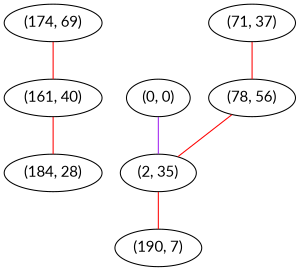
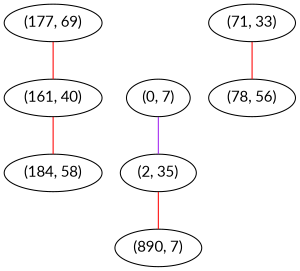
node "(174, 69)": label "(174, 69)" -> "(177, 69)"
node "(71, 37)": label "(71, 37)" -> "(71, 33)"
node "(0, 0)": label "(0, 0)" -> "(0, 7)"
edge "(78, 56)" -- "(2, 35)": removed
node "(184, 28)": label "(184, 28)" -> "(184, 58)"
node "(190, 7)": label "(190, 7)" -> "(890, 7)"
